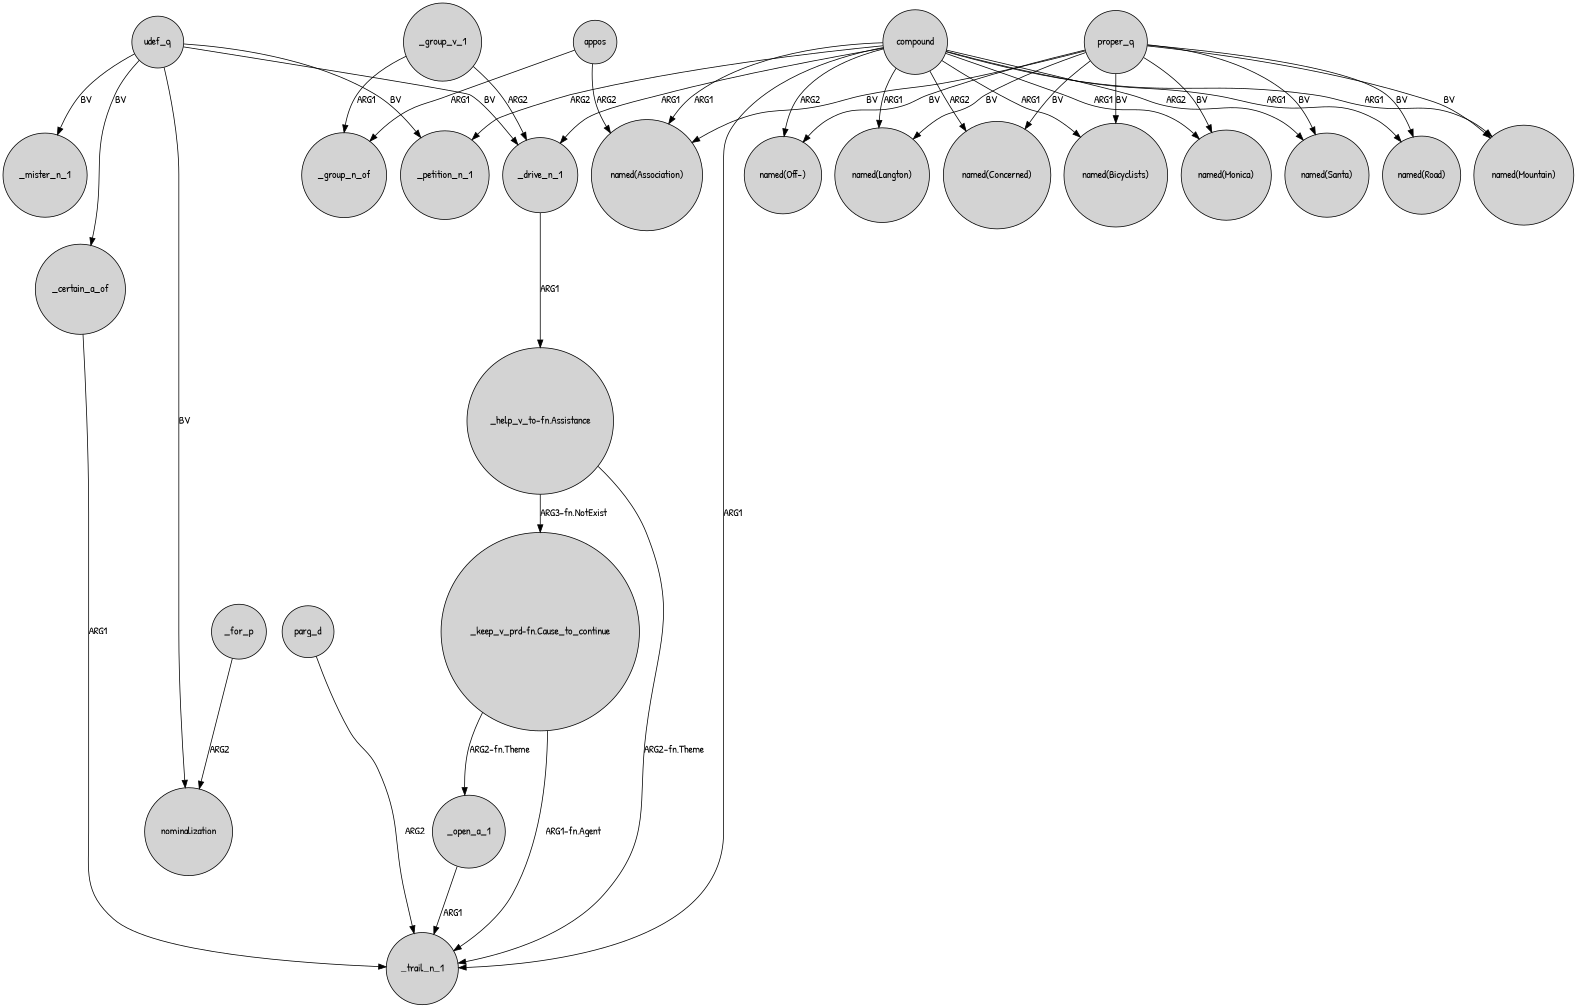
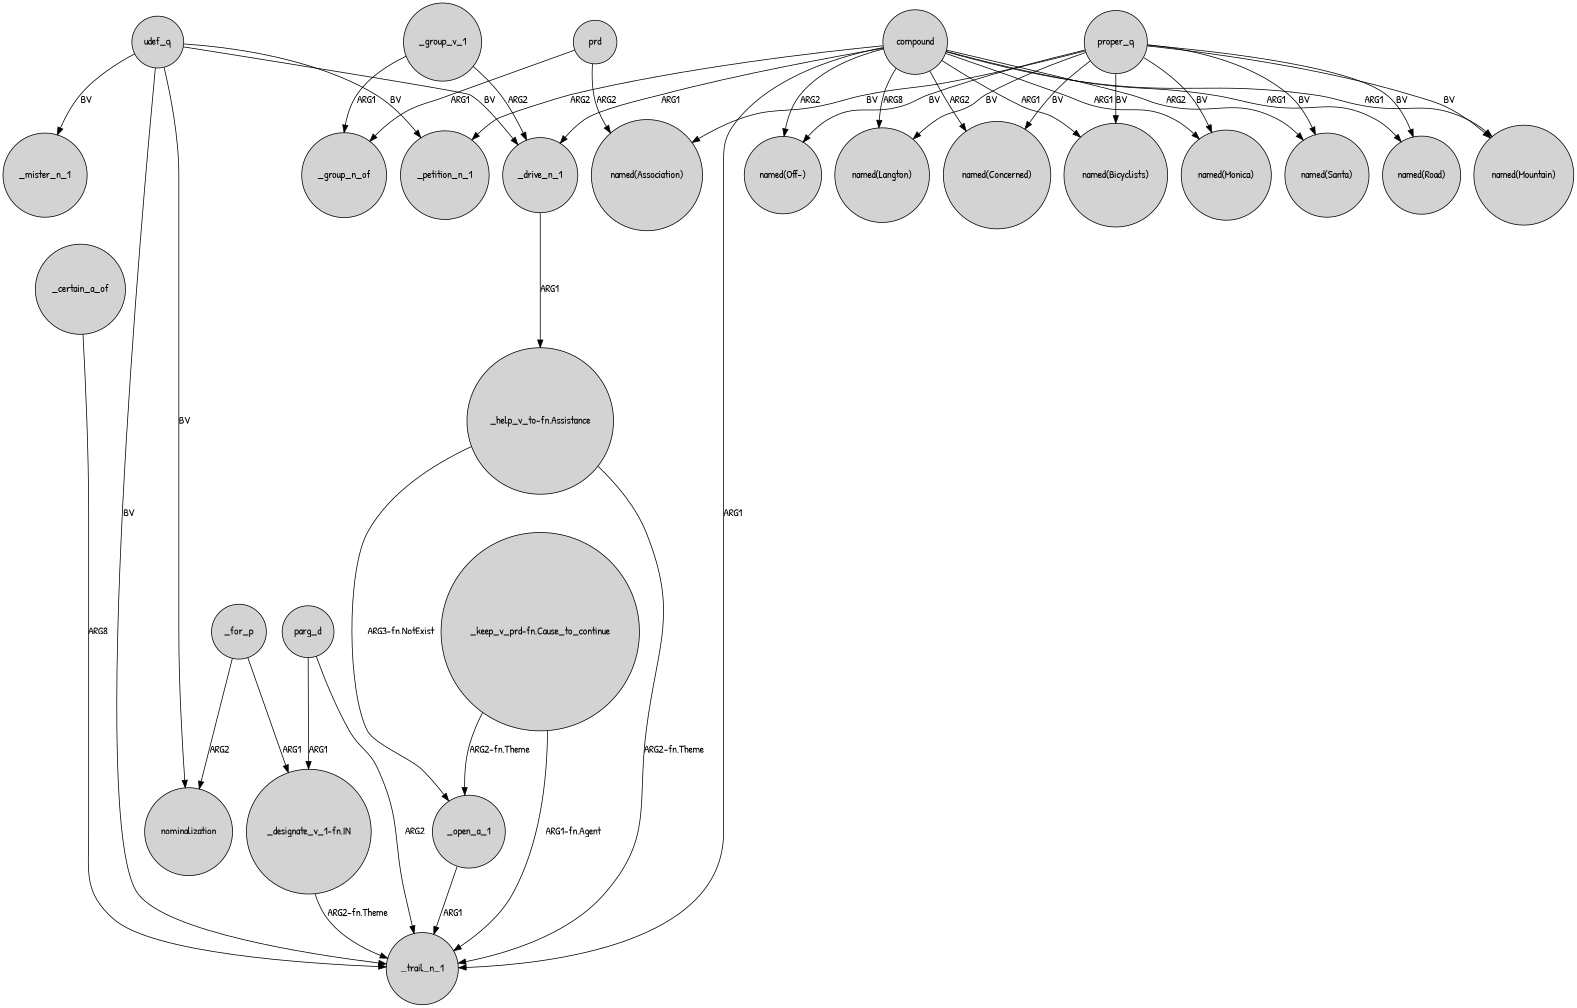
node "appos": label "appos" -> "prd"
edge "compound" -> "named(Association)": removed, label "ARG1"
edge "compound" -> "named(Langton)": label "ARG1" -> "ARG8"
edge "udef_q" -> "_certain_a_of": now "udef_q" -> "_trail_n_1"
edge "_help_v_to-fn.Assistance" -> "_keep_v_prd-fn.Cause_to_continue": now "_help_v_to-fn.Assistance" -> "_open_a_1"
edge "_certain_a_of" -> "_trail_n_1": label "ARG1" -> "ARG8"
node "_designate_v_1-fn.IN": added
